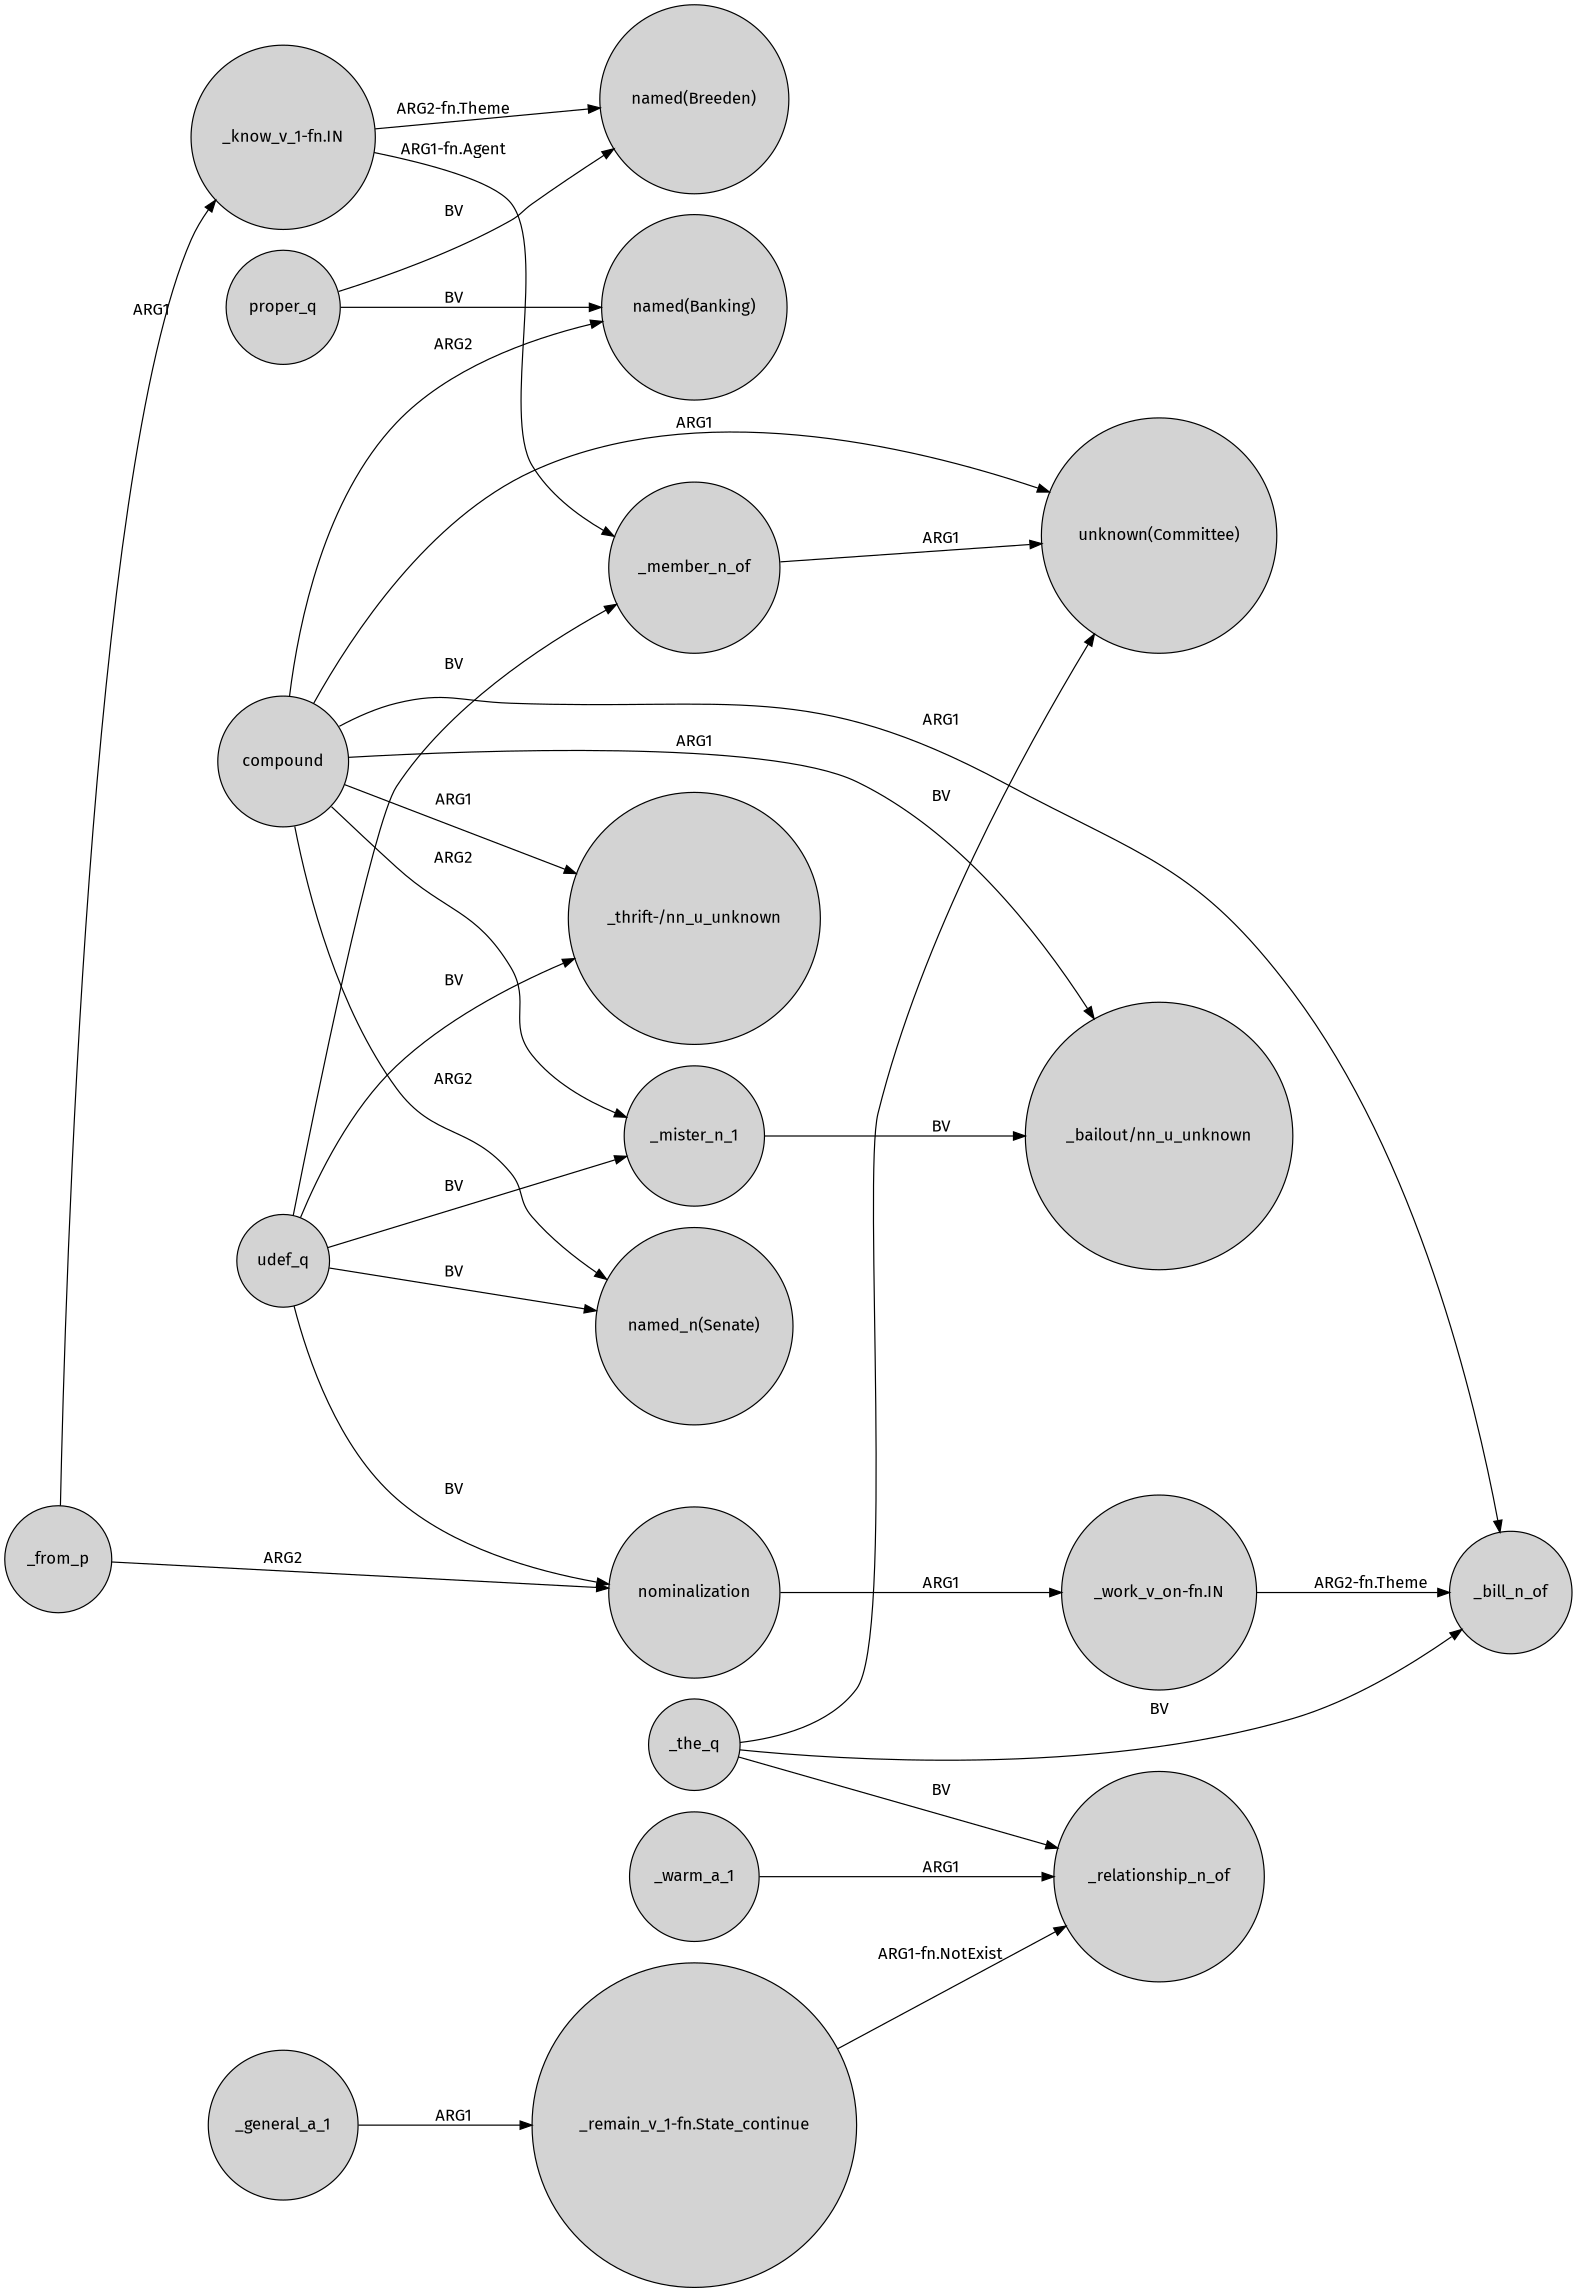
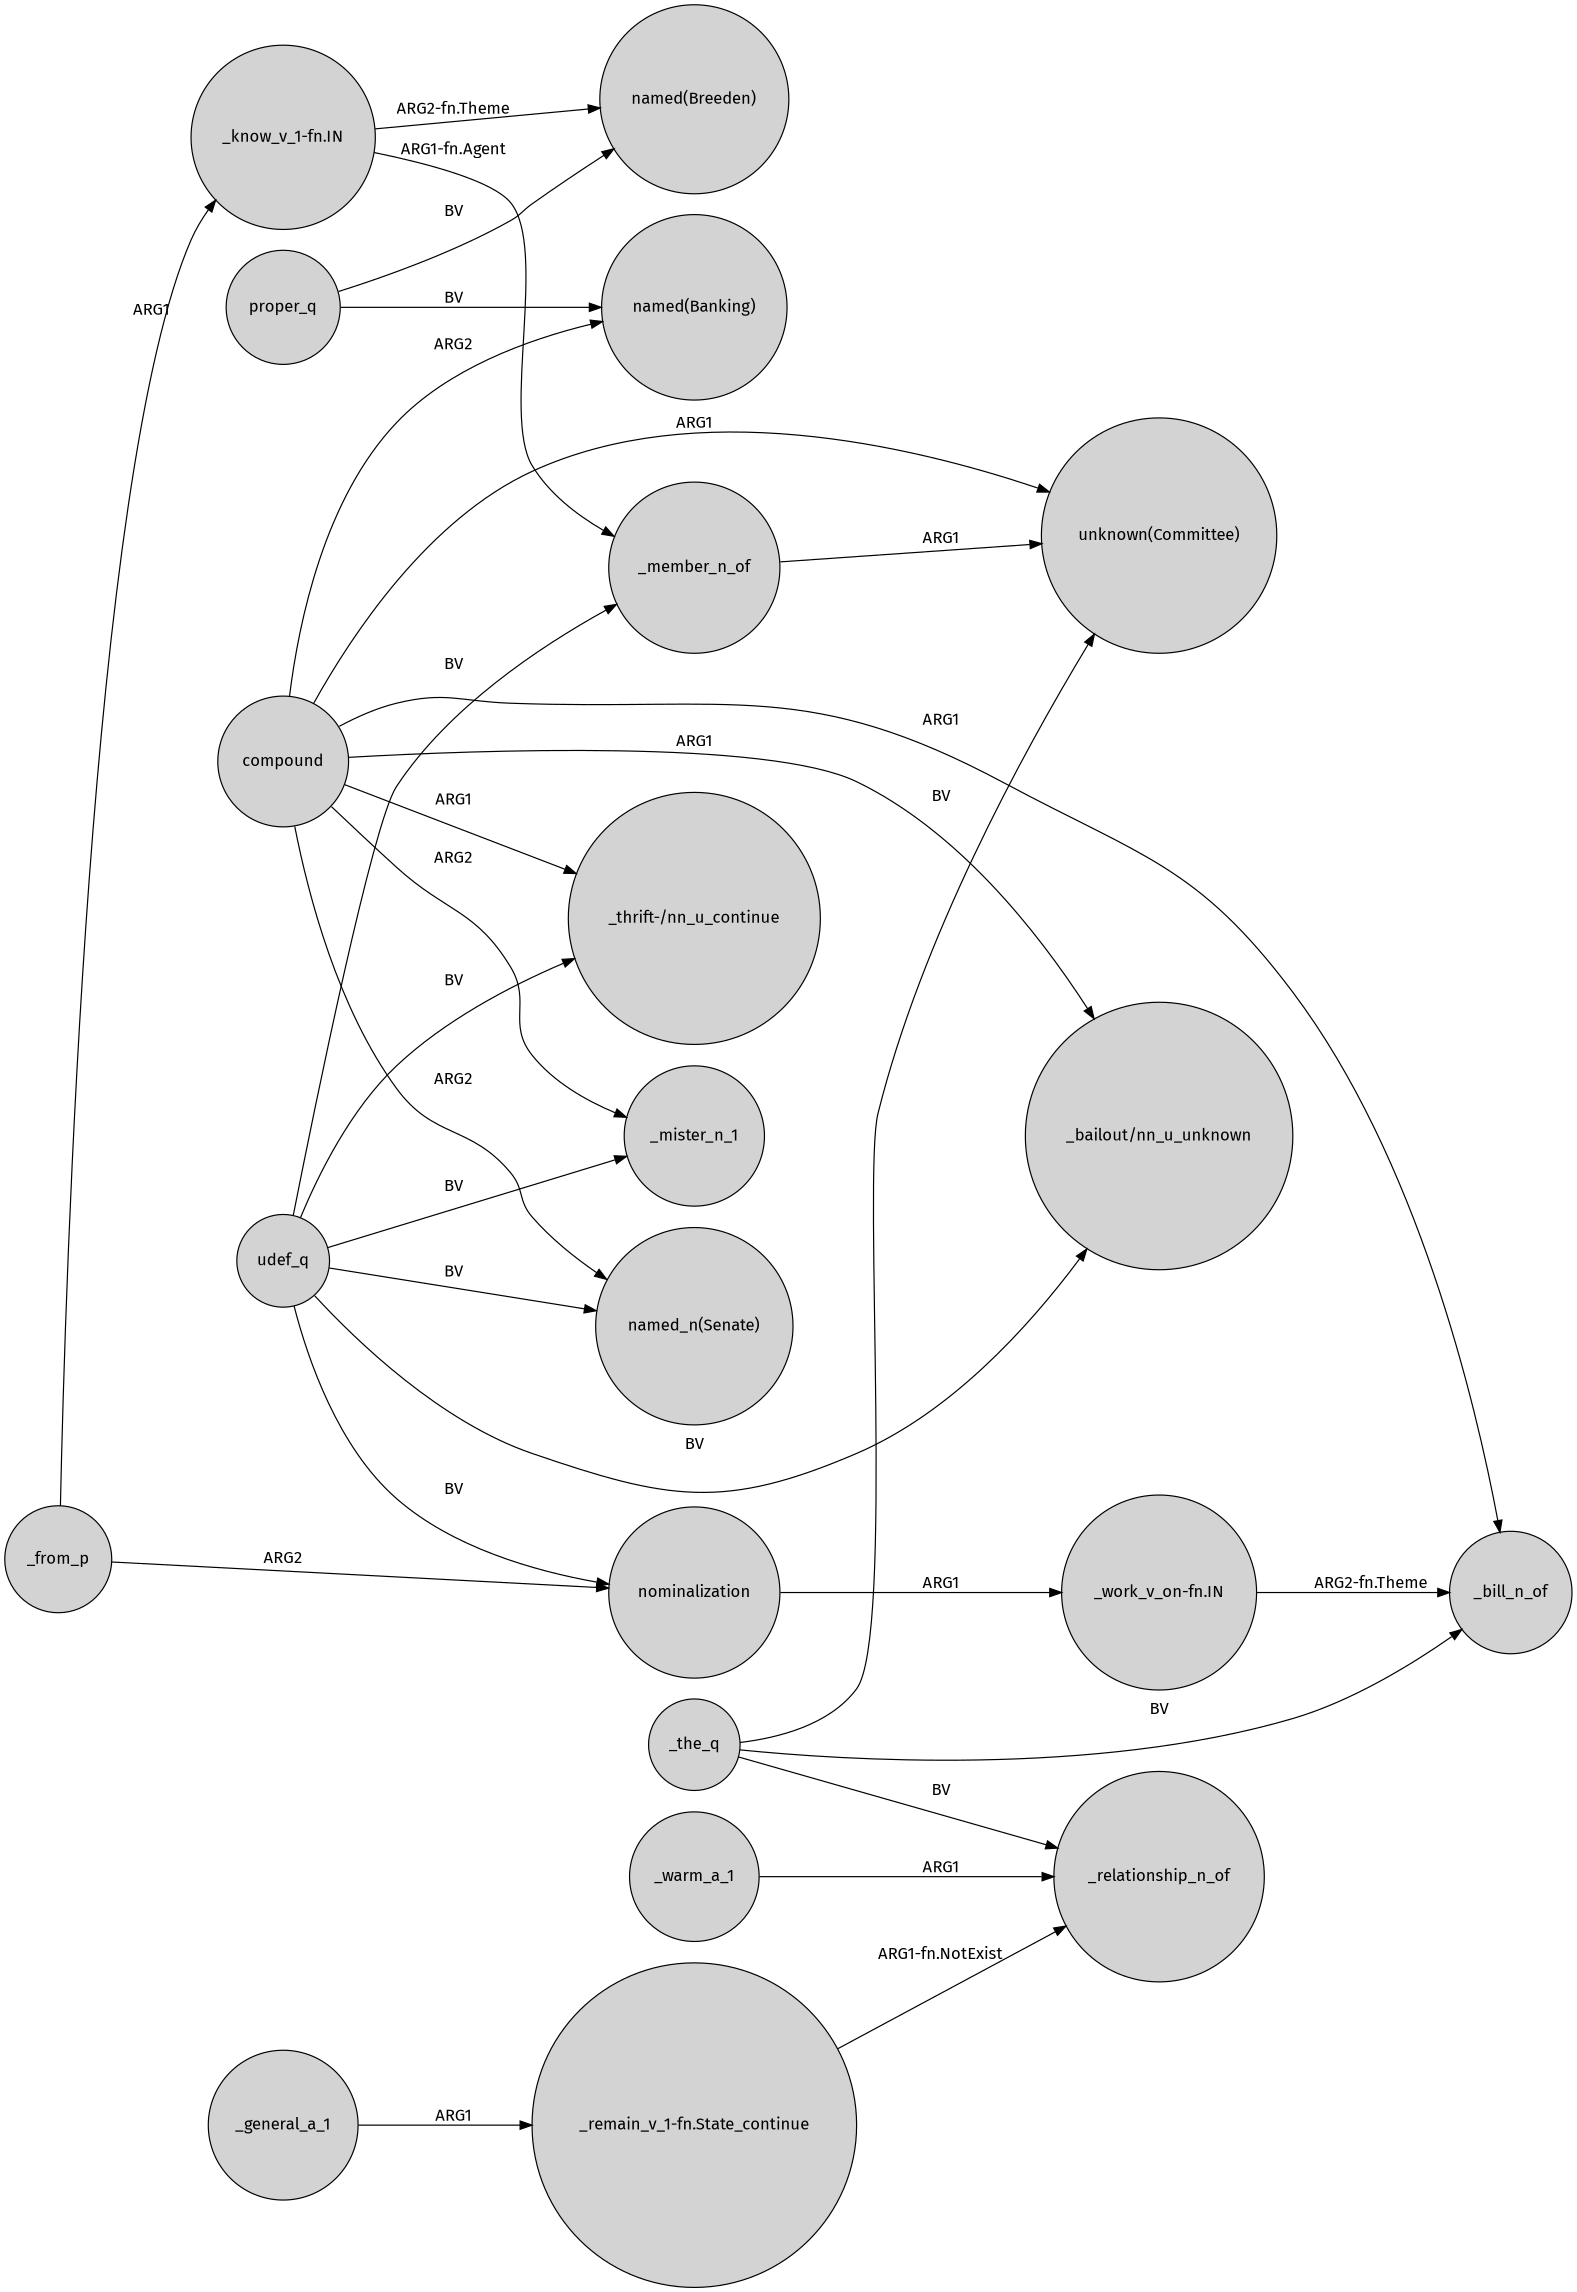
node "_thrift-/nn_u_unknown": label "_thrift-/nn_u_unknown" -> "_thrift-/nn_u_continue"
edge "_mister_n_1" -> "_bailout/nn_u_unknown": now "udef_q" -> "_bailout/nn_u_unknown"
